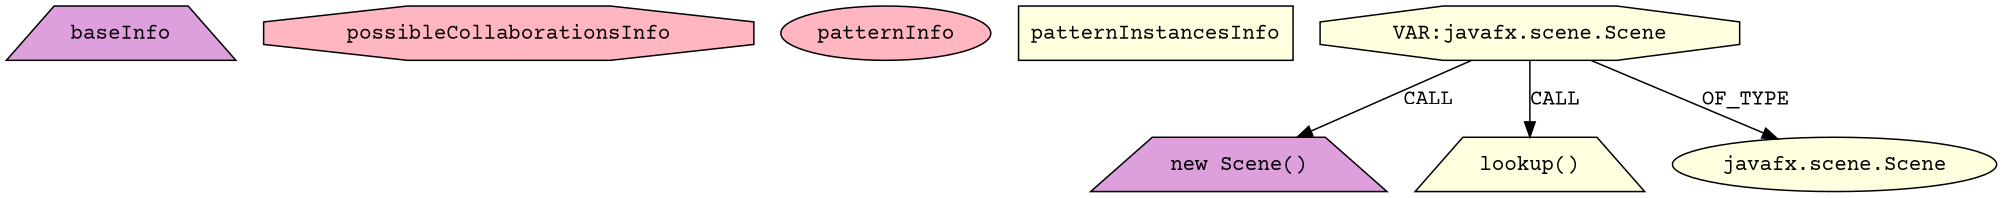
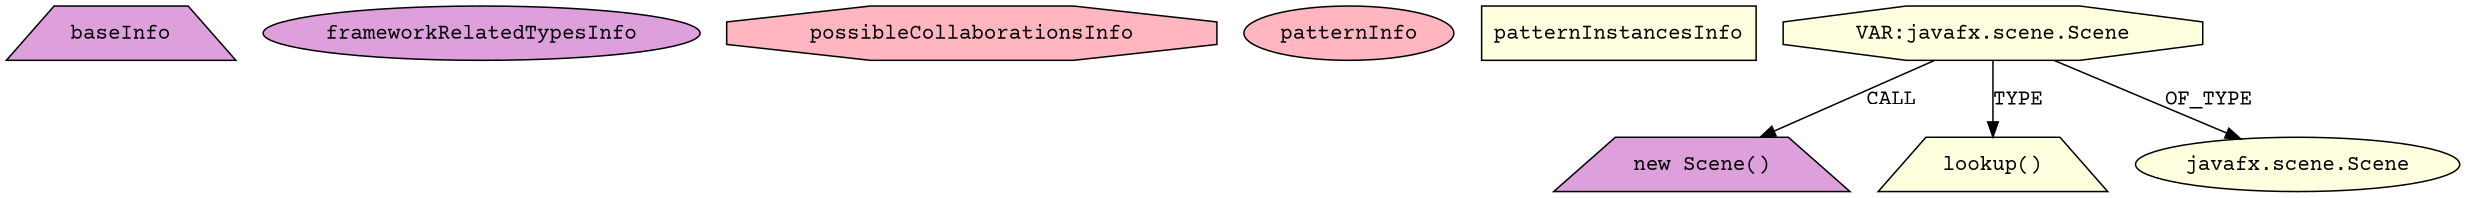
node "frameworkRelatedTypesInfo": added
edge "VAR:javafx.scene.Scene" -> "lookup()": label "CALL" -> "TYPE"
